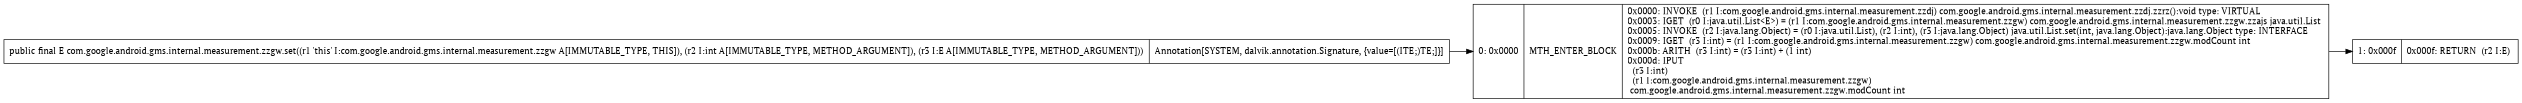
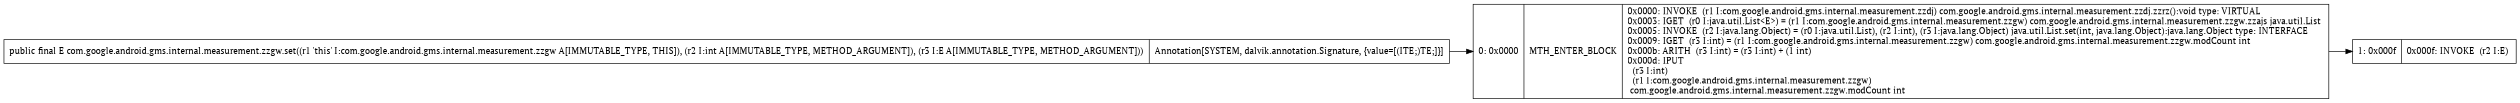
node "1: 0x000f": text "0x000f: RETURN  (r2 I:E)" -> "0x000f: INVOKE  (r2 I:E)"
